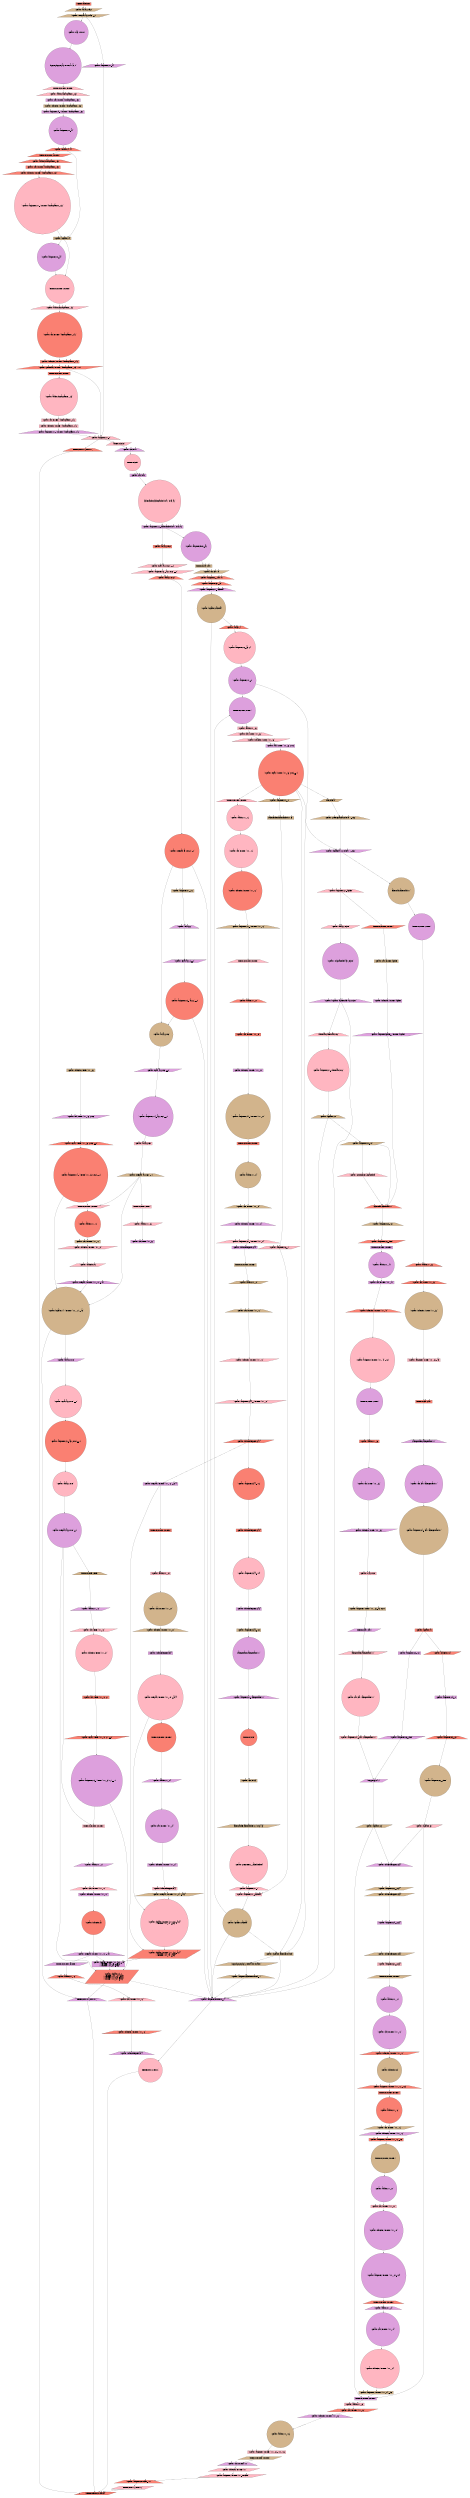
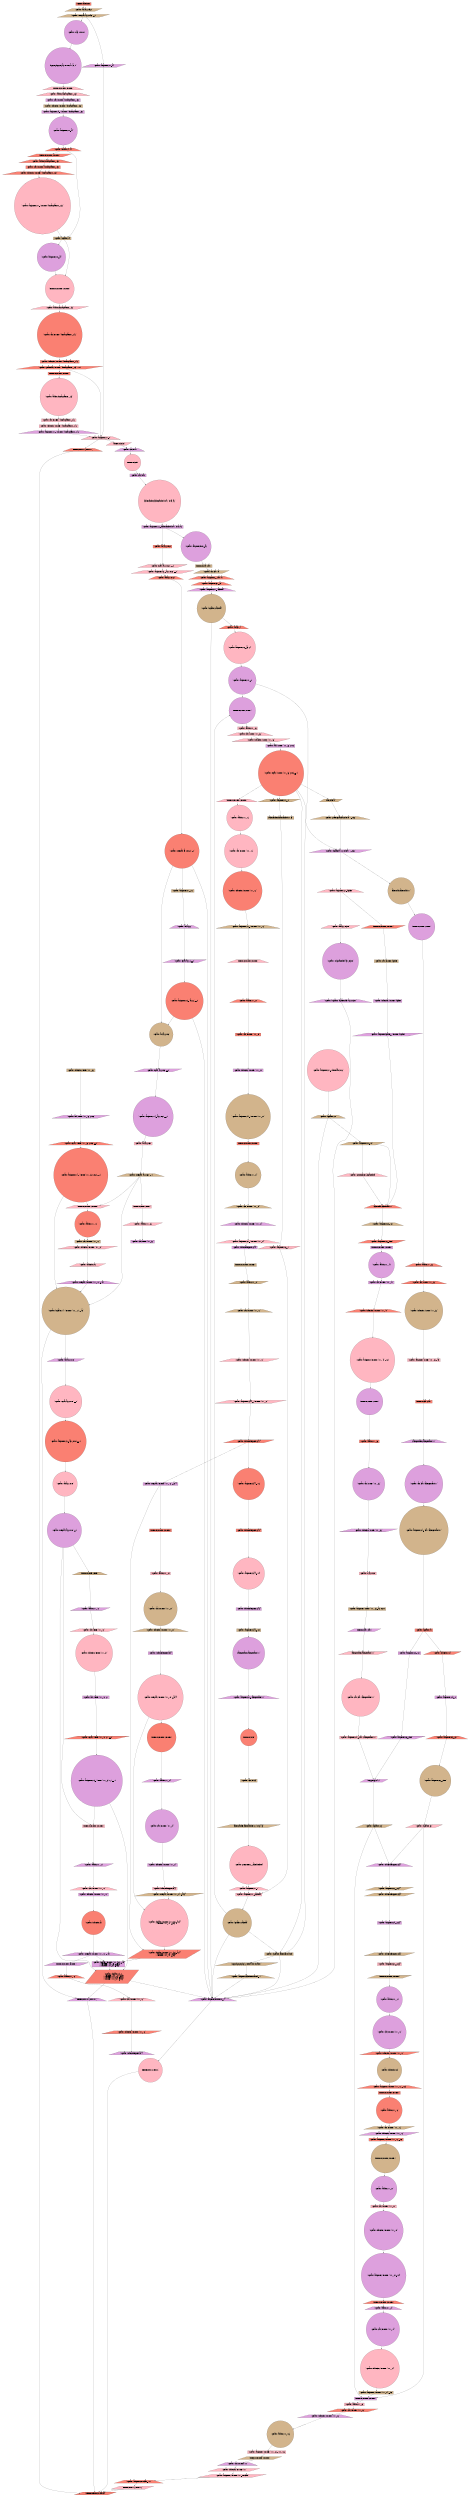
node "(whine_malloc,whine_malloc(1028))": removed
node "(<operator>.and,*(_BYTE *)(v11 + 37) & 1)": fillcolor salmon -> plum
